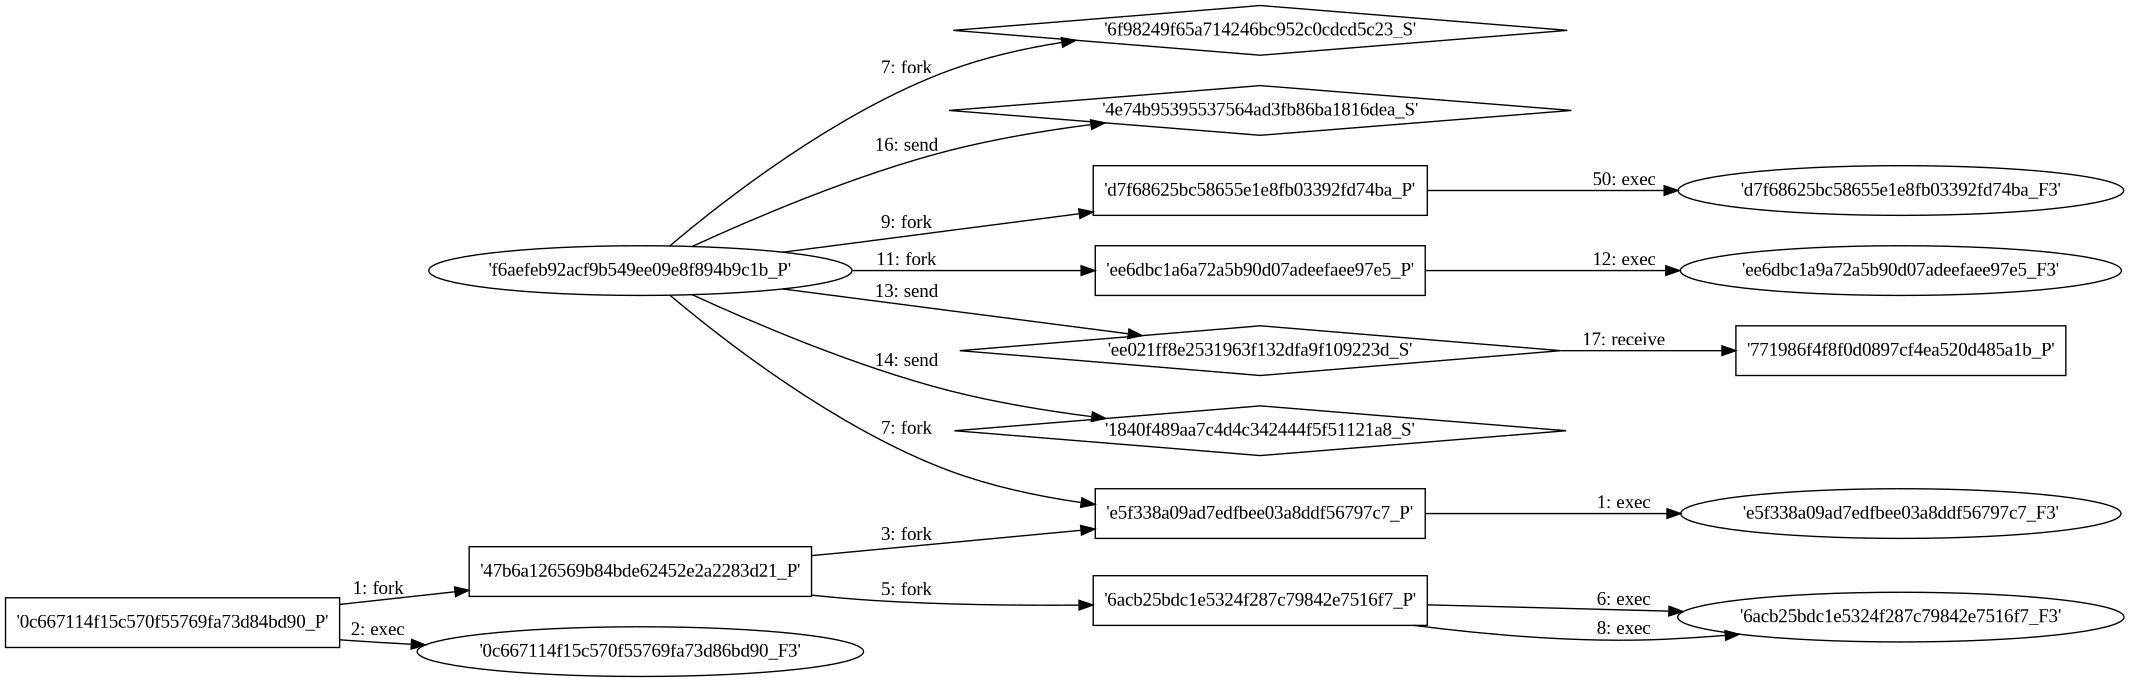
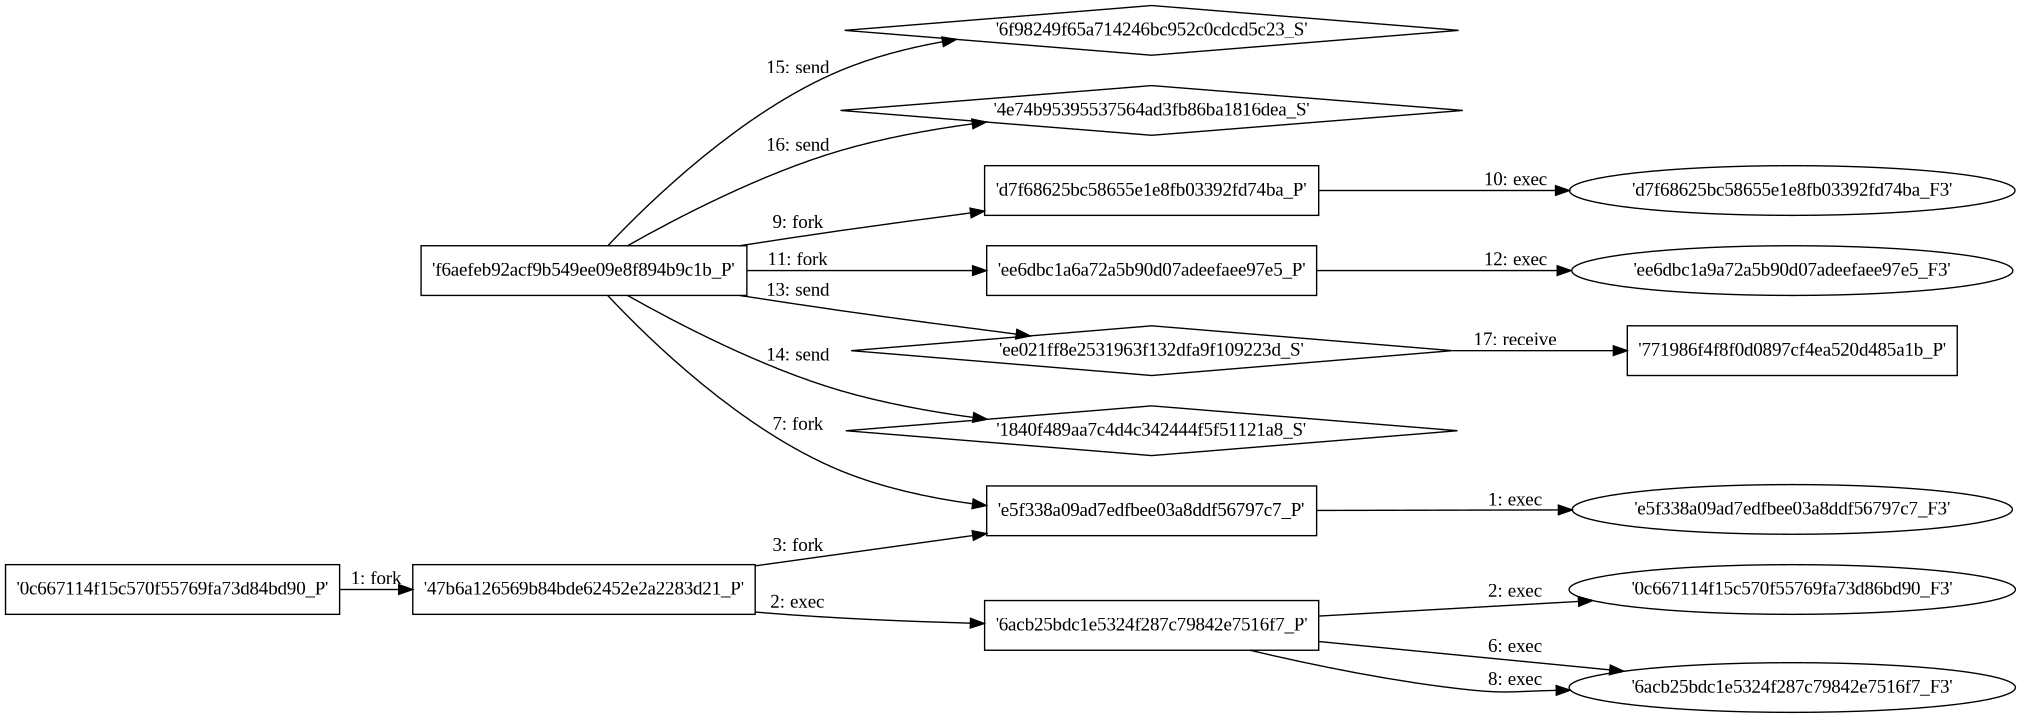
edge "'f6aefeb92acf9b549ee09e8f894b9c1b_P'" -> "'6f98249f65a714246bc952c0cdcd5c23_S'": label "7: fork" -> "15: send"
edge "'d7f68625bc58655e1e8fb03392fd74ba_P'" -> "'d7f68625bc58655e1e8fb03392fd74ba_F3'": label "50: exec" -> "10: exec"
node "'f6aefeb92acf9b549ee09e8f894b9c1b_P'": shape ellipse -> box
edge "'47b6a126569b84bde62452e2a2283d21_P'" -> "'6acb25bdc1e5324f287c79842e7516f7_P'": label "5: fork" -> "2: exec"
edge "'0c667114f15c570f55769fa73d84bd90_P'" -> "'0c667114f15c570f55769fa73d86bd90_F3'": now "'6acb25bdc1e5324f287c79842e7516f7_P'" -> "'0c667114f15c570f55769fa73d86bd90_F3'"
